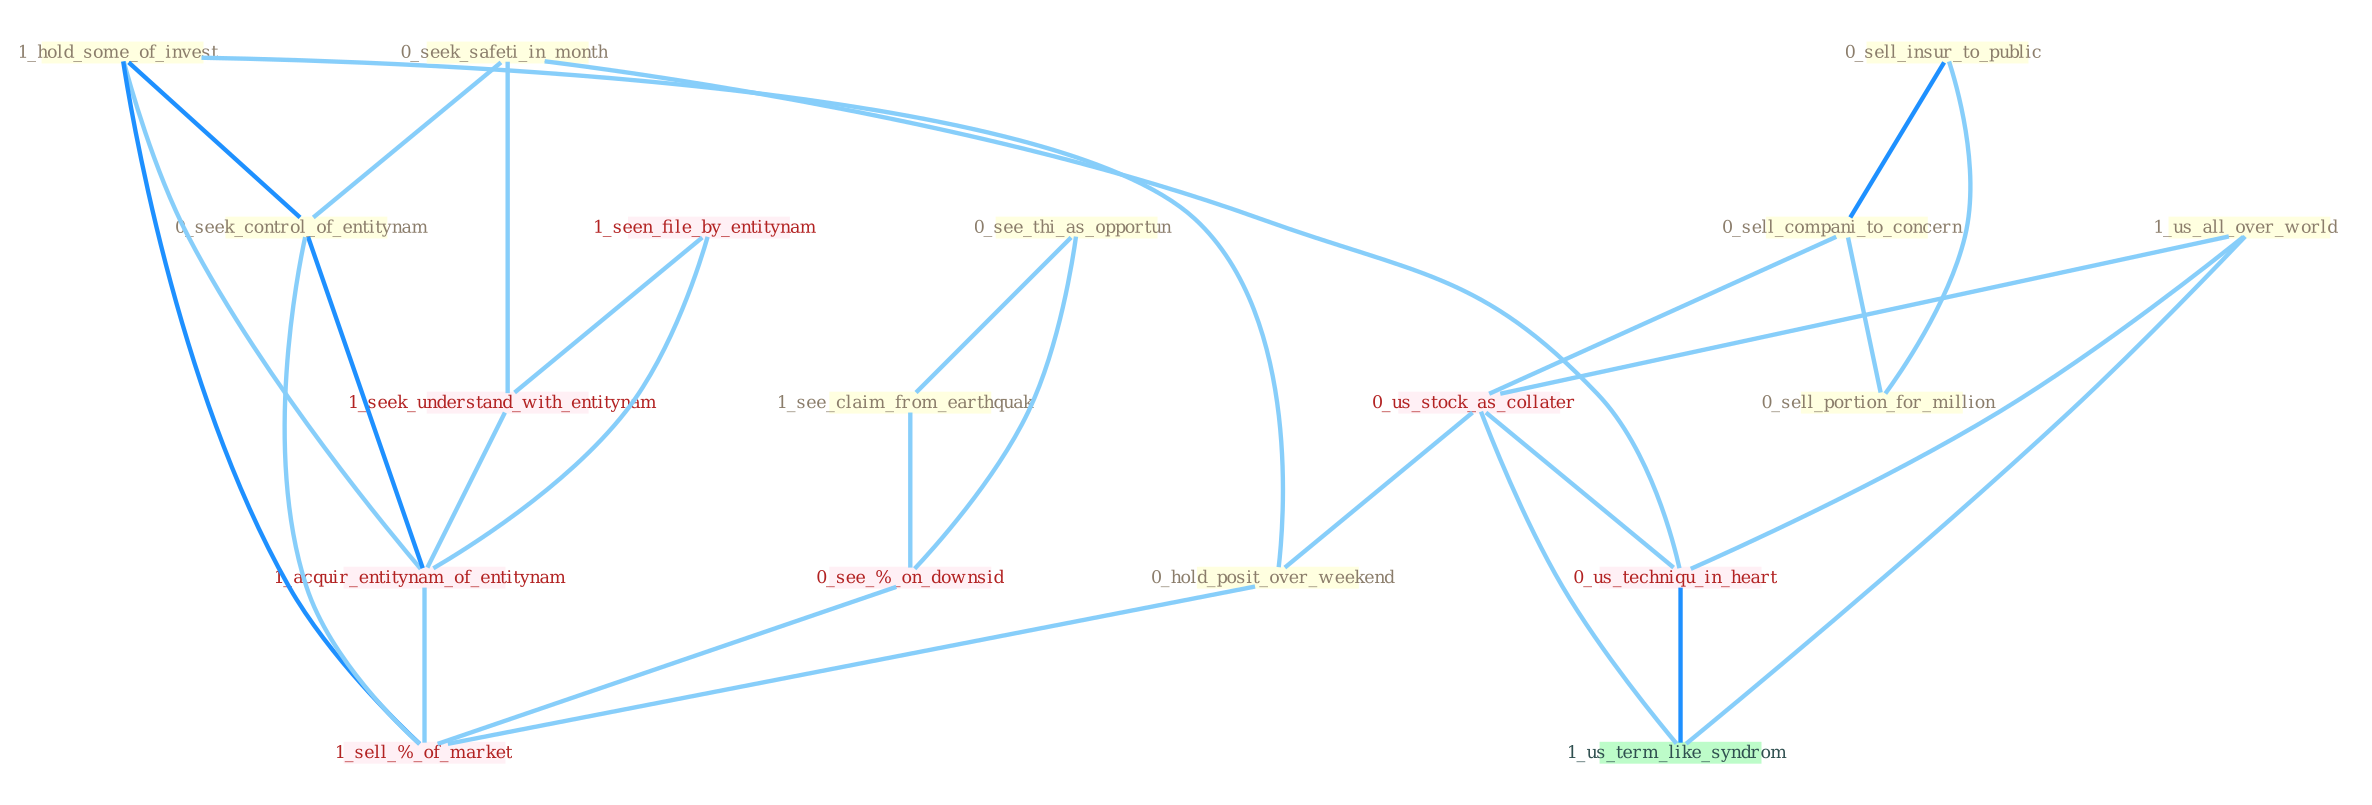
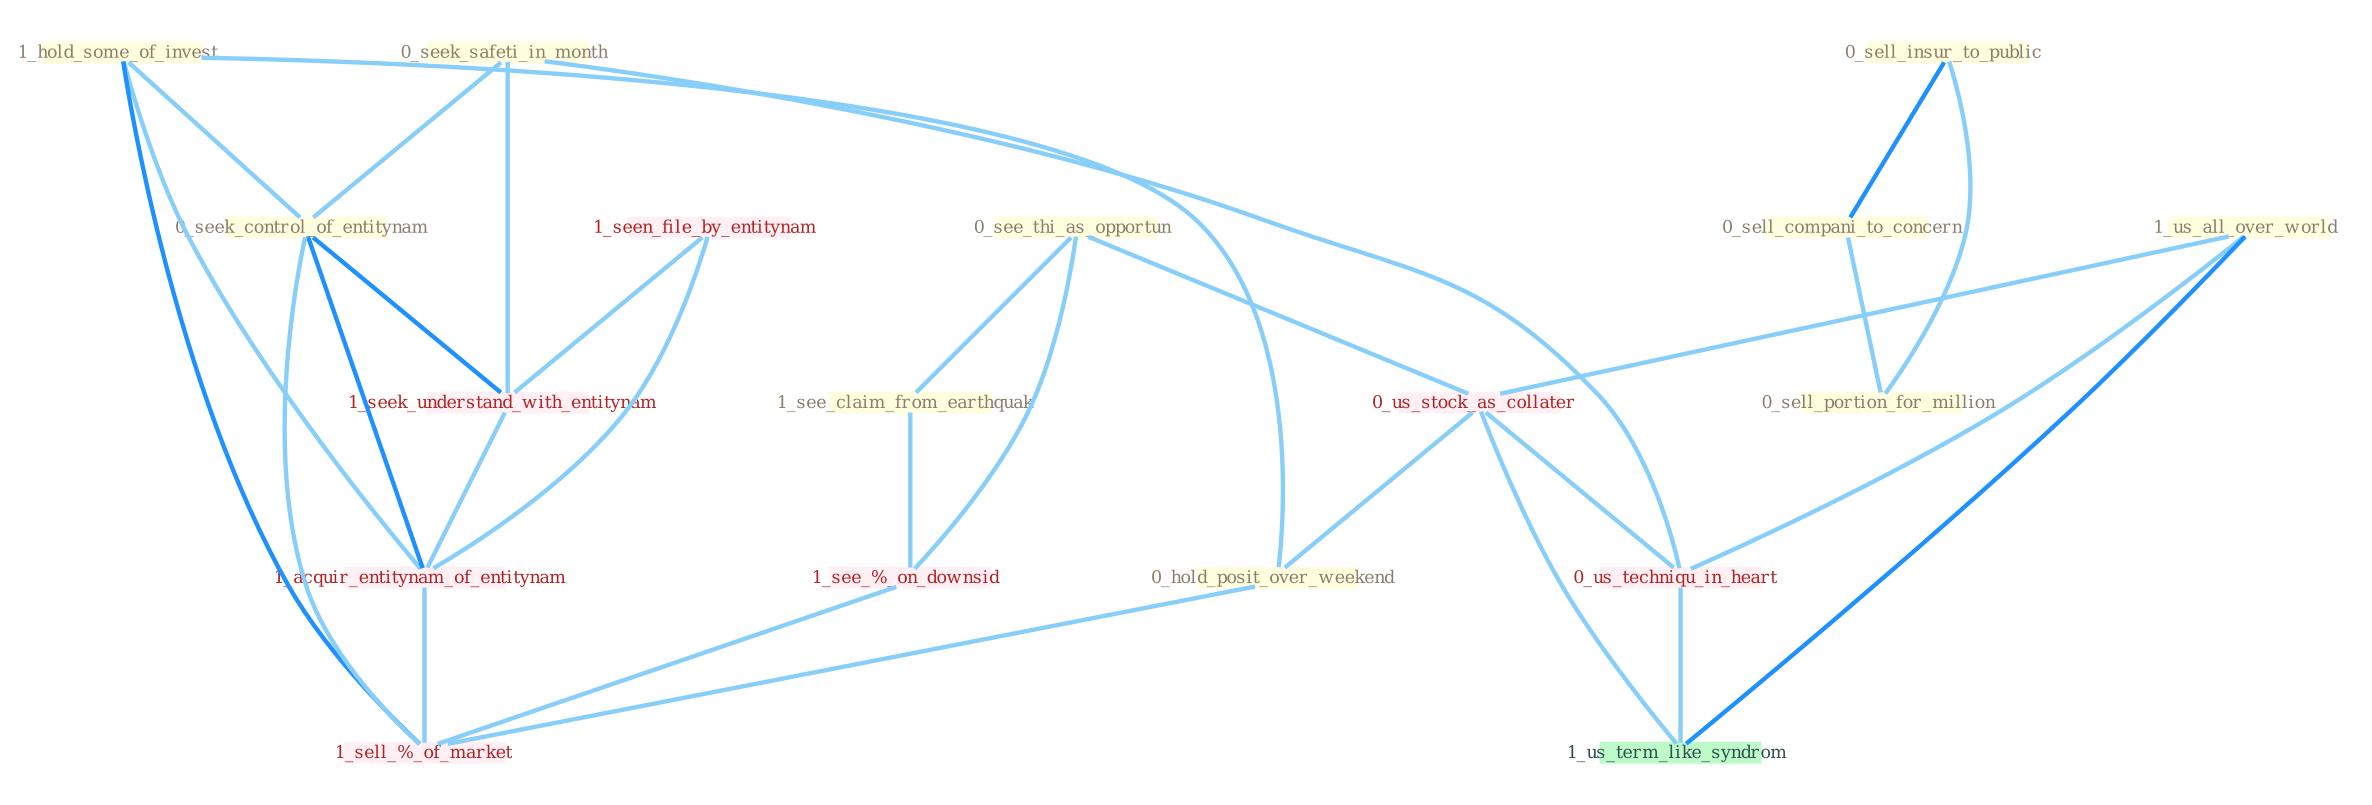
edge "1_hold_some_of_invest" -- "0_seek_control_of_entitynam": color #1e90ff -> #87cefa
edge "0_seek_control_of_entitynam" -- "1_seek_understand_with_entitynam": added
edge "0_sell_compani_to_concern" -- "0_us_stock_as_collater": now "0_see_thi_as_opportun" -- "0_us_stock_as_collater"
edge "1_us_all_over_world" -- "1_us_term_like_syndrom": color #87cefa -> #1e90ff
node "0_see_%_on_downsid": label "0_see_%_on_downsid" -> "1_see_%_on_downsid"
edge "0_us_techniqu_in_heart" -- "1_us_term_like_syndrom": color #1e90ff -> #87cefa
